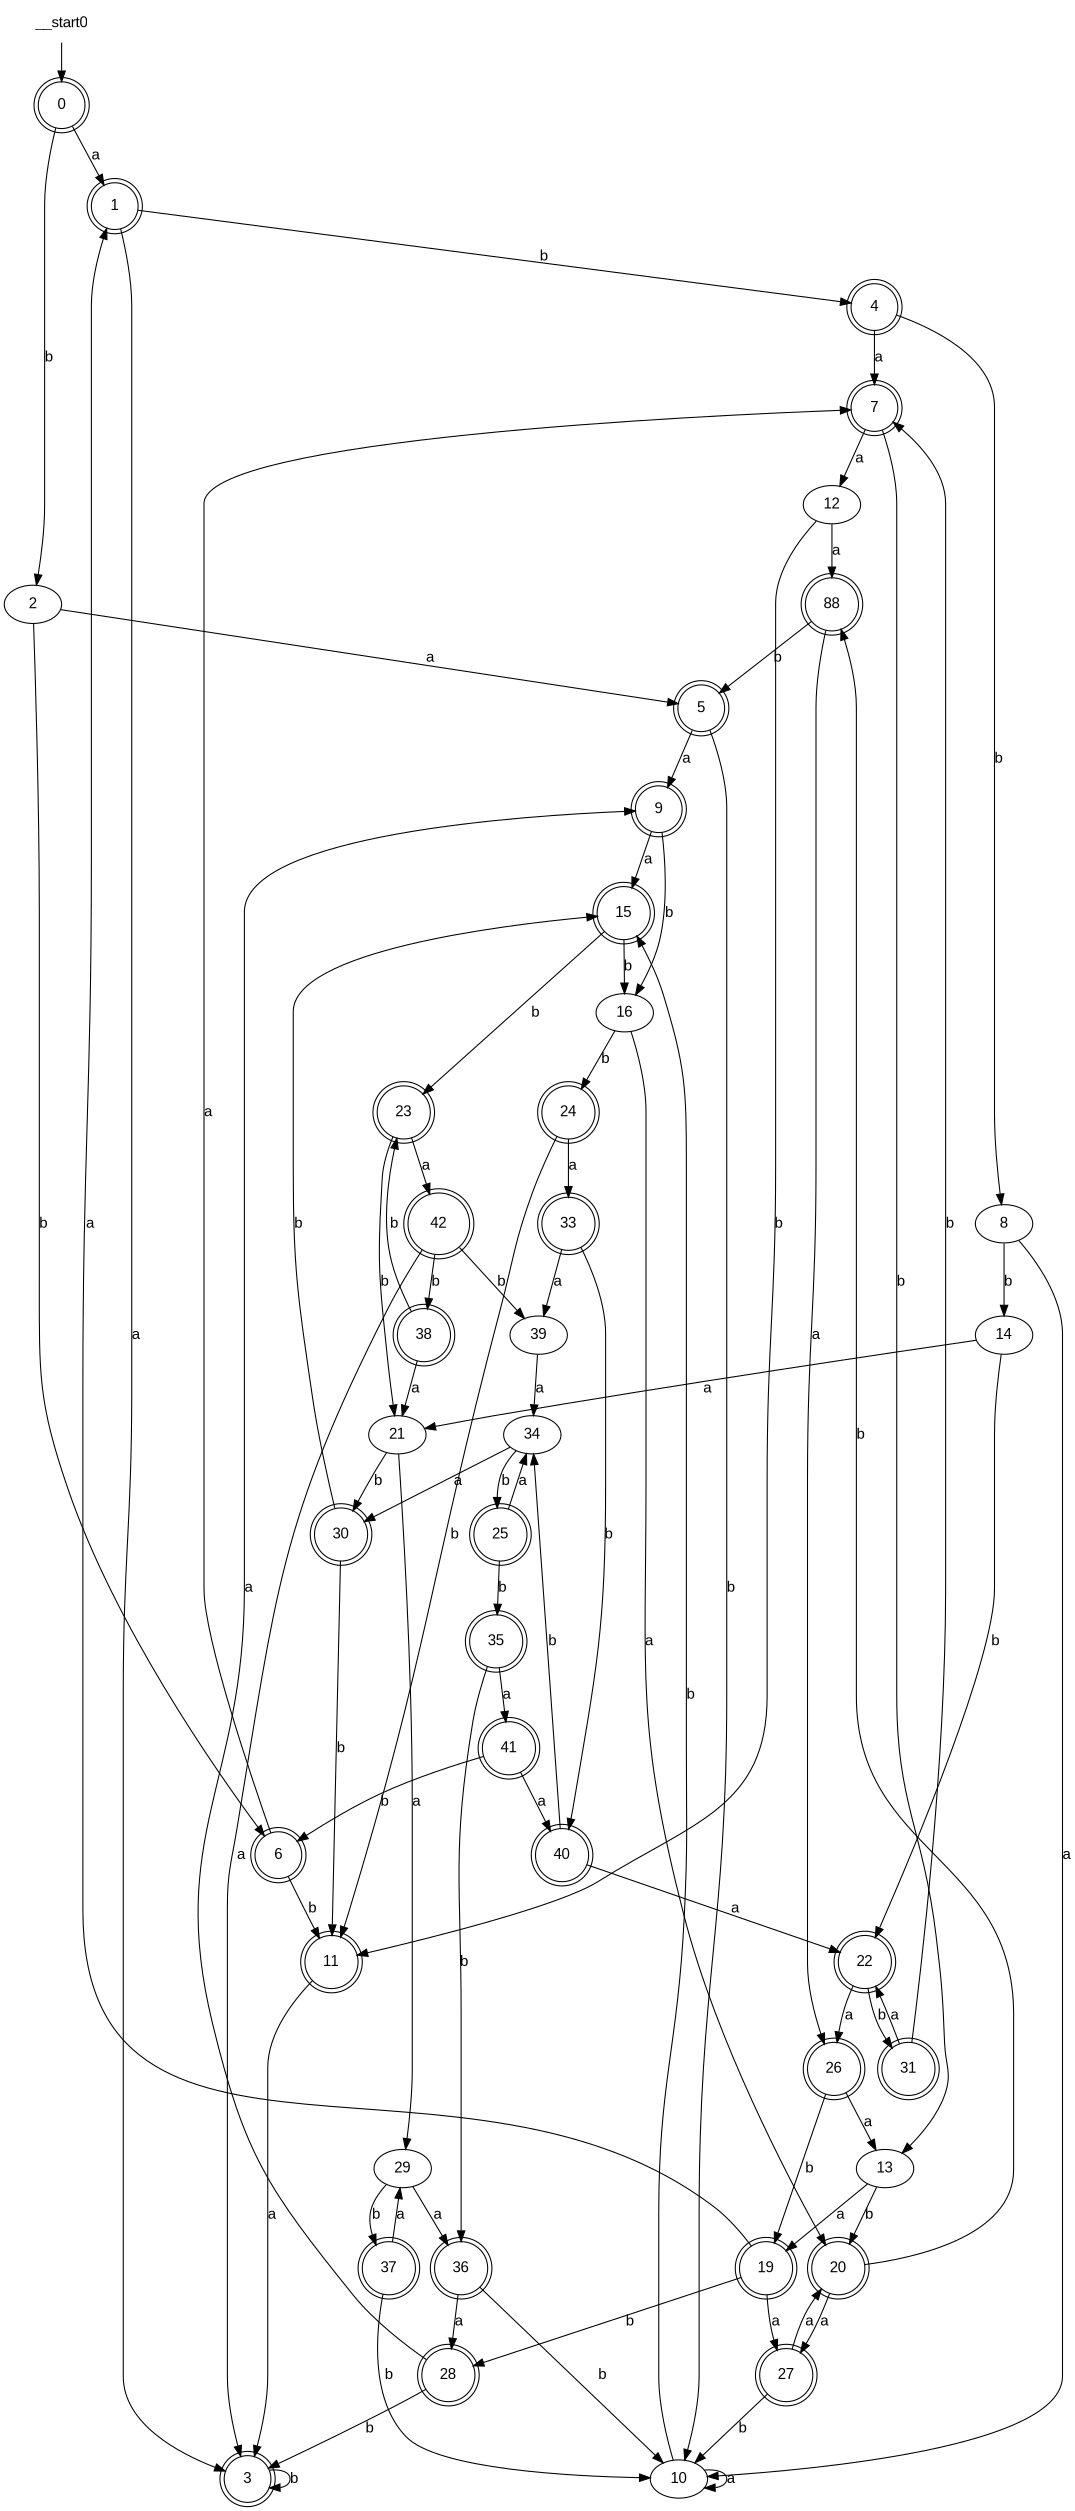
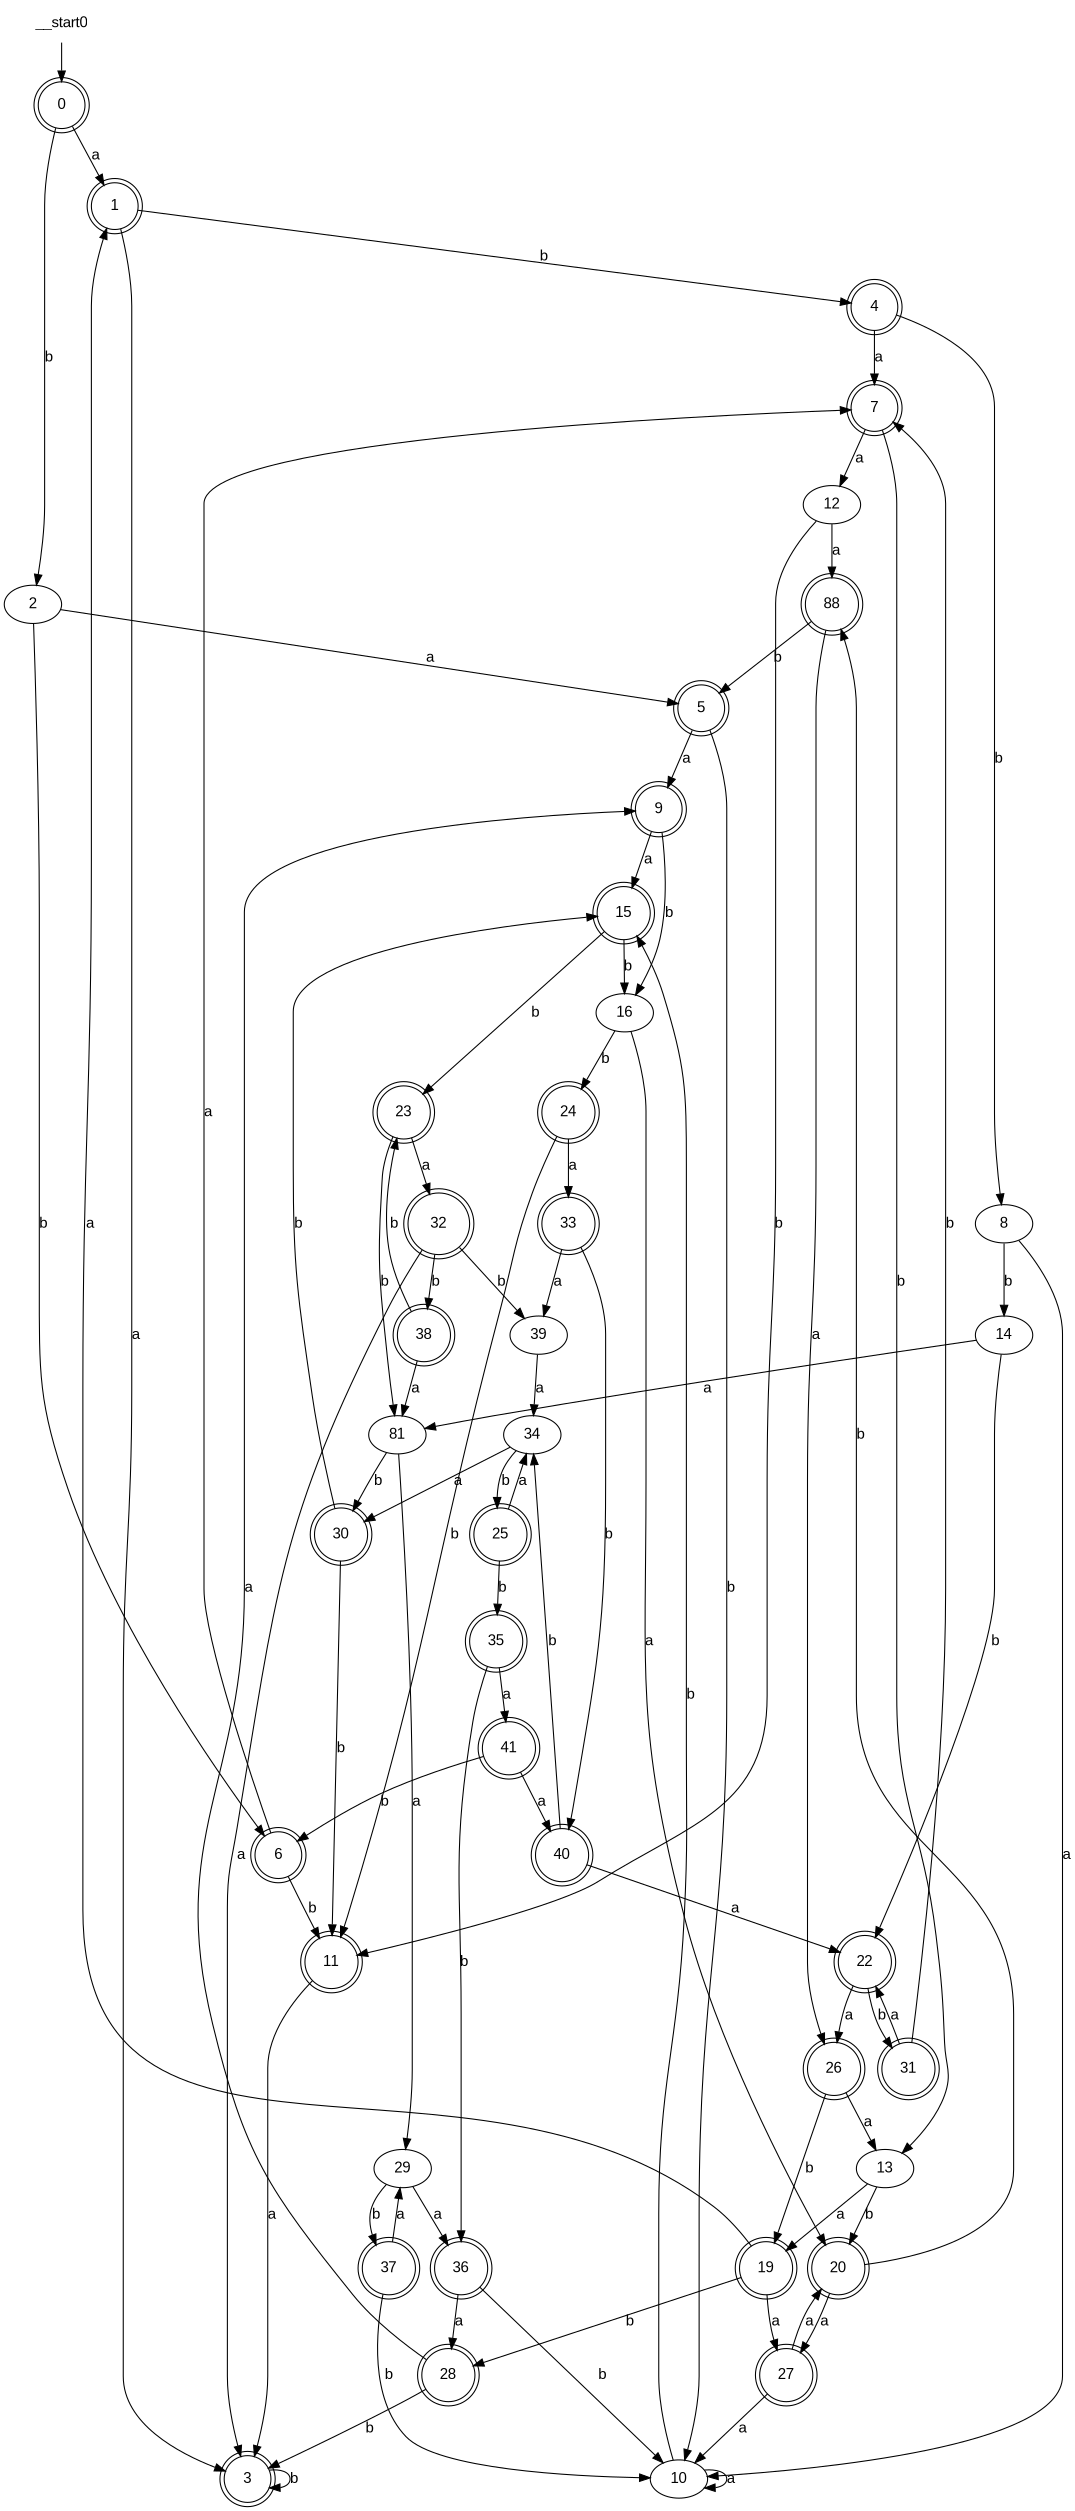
node "42": label "42" -> "32"
node "21": label "21" -> "81"
edge "27" -> "10": label "b" -> "a"
